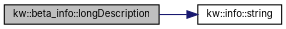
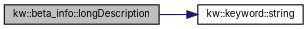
node "kw::info::string": label "kw::info::string" -> "kw::keyword::string"
